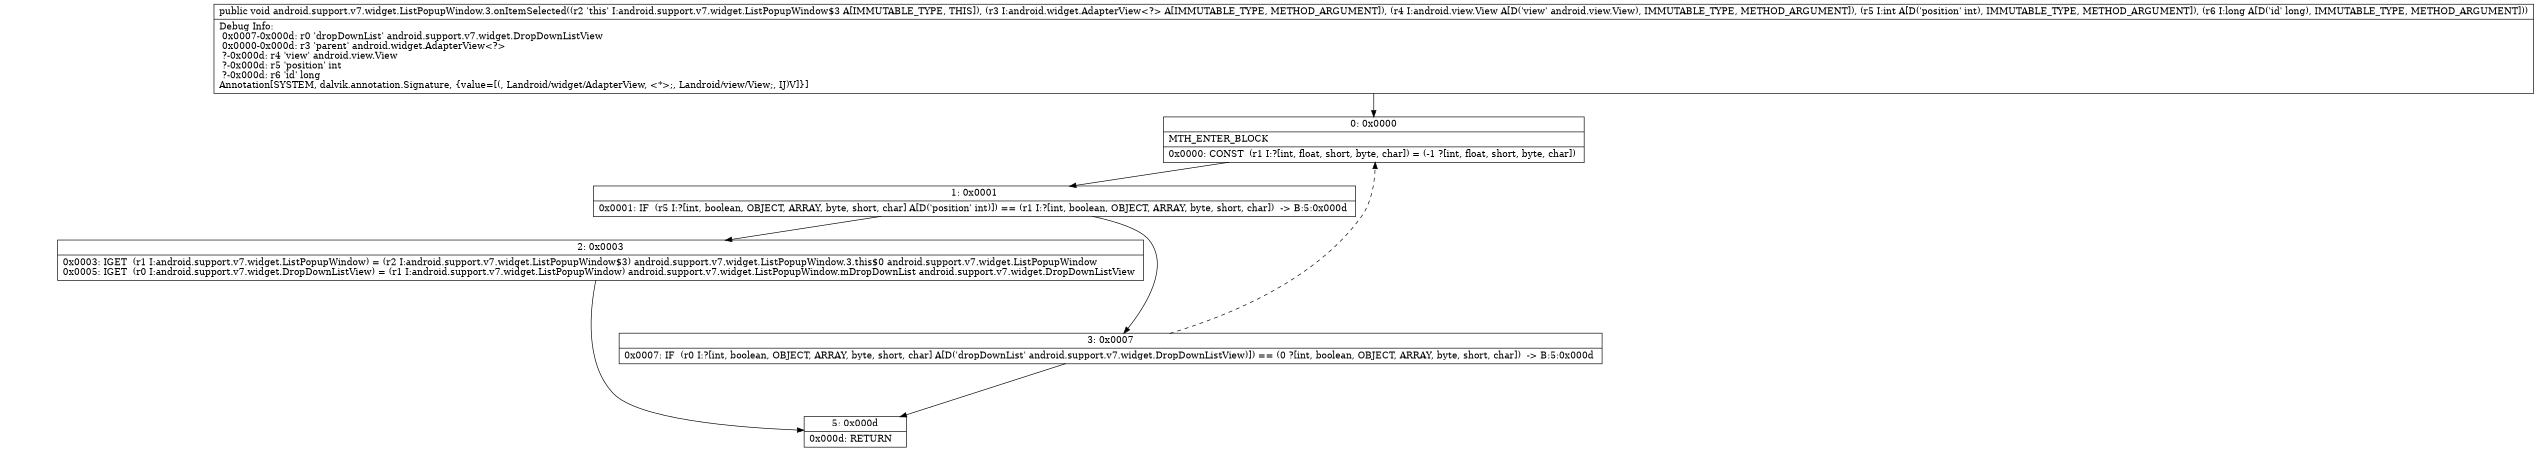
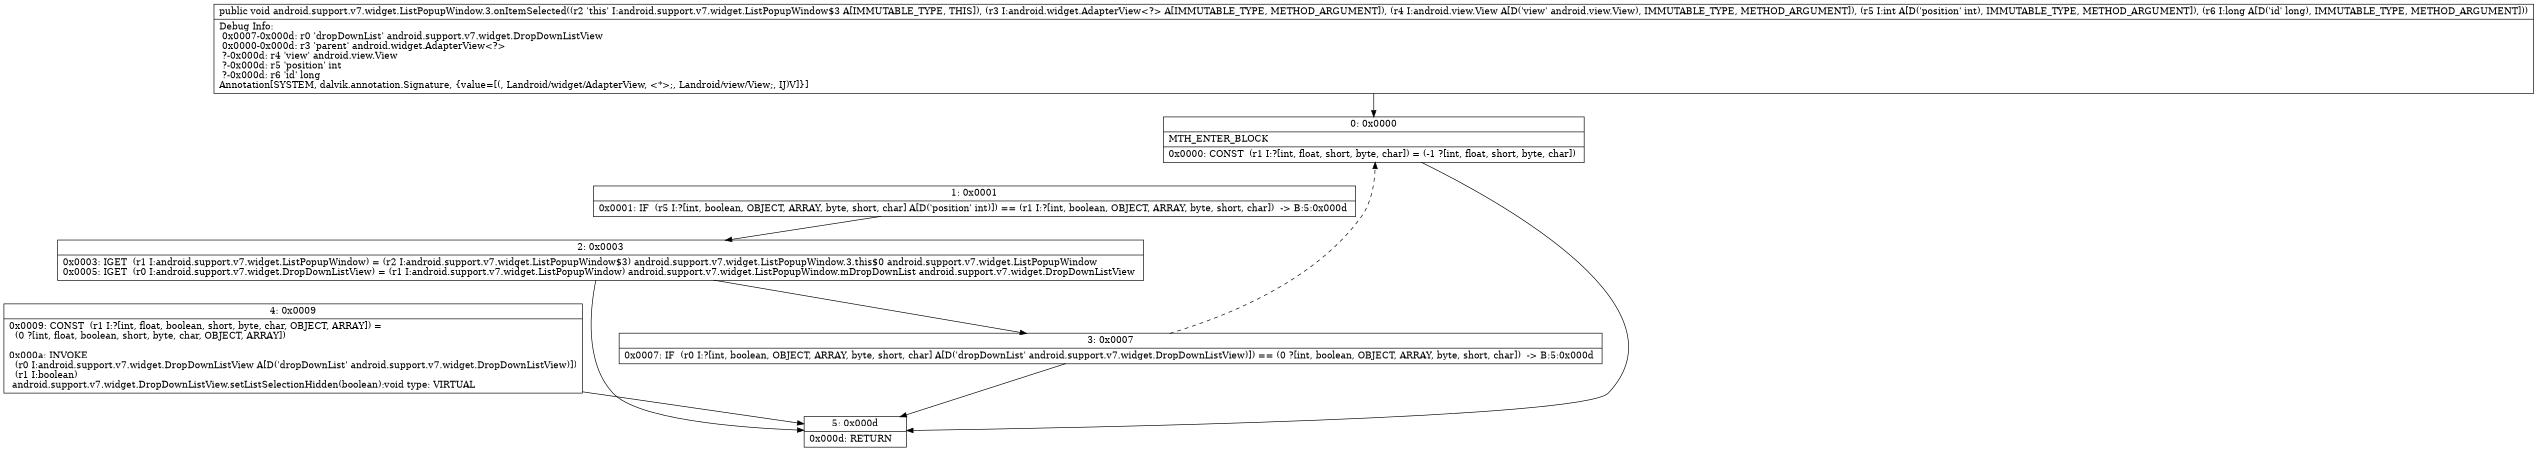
edge "0: 0x0000" -> "1: 0x0001": now "0: 0x0000" -> "5: 0x000d"
edge "1: 0x0001" -> "3: 0x0007": now "2: 0x0003" -> "3: 0x0007"
node "4: 0x0009": added
